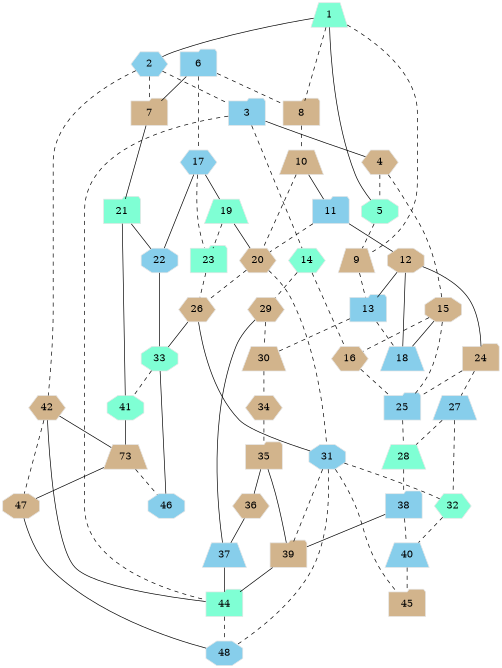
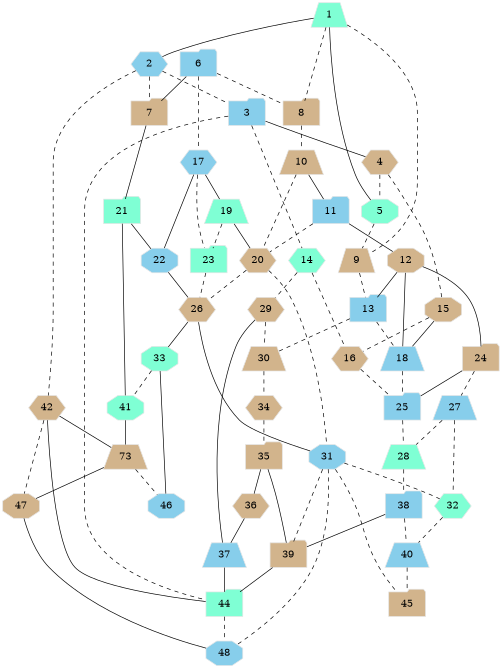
edge "22" -- "33": now "22" -- "26"
edge "15" -- "25": now "18" -- "25"
edge "24" -- "25": style dashed -> solid
